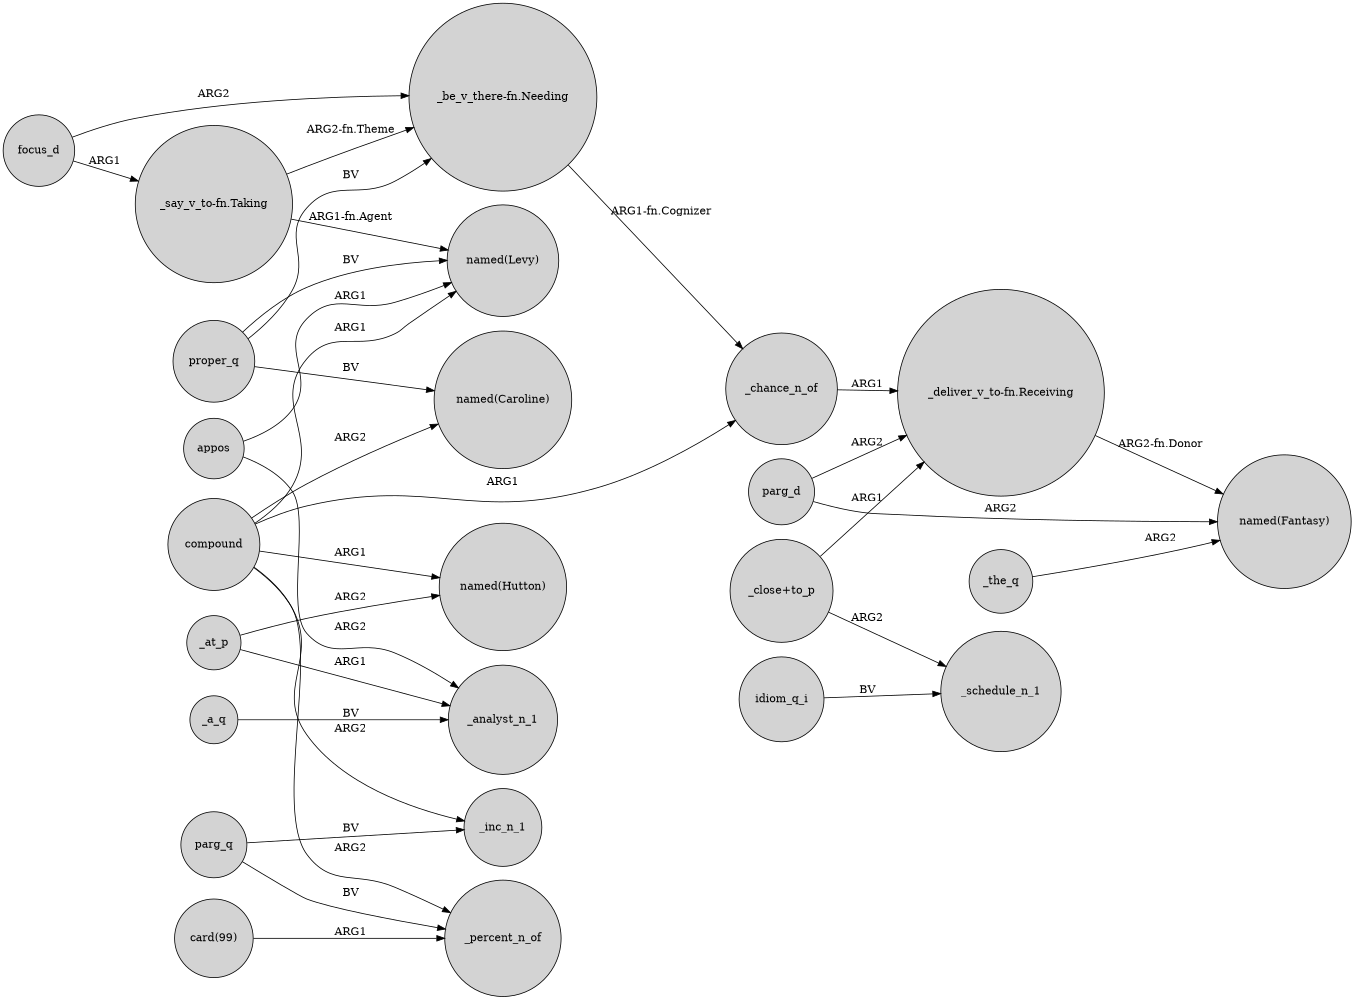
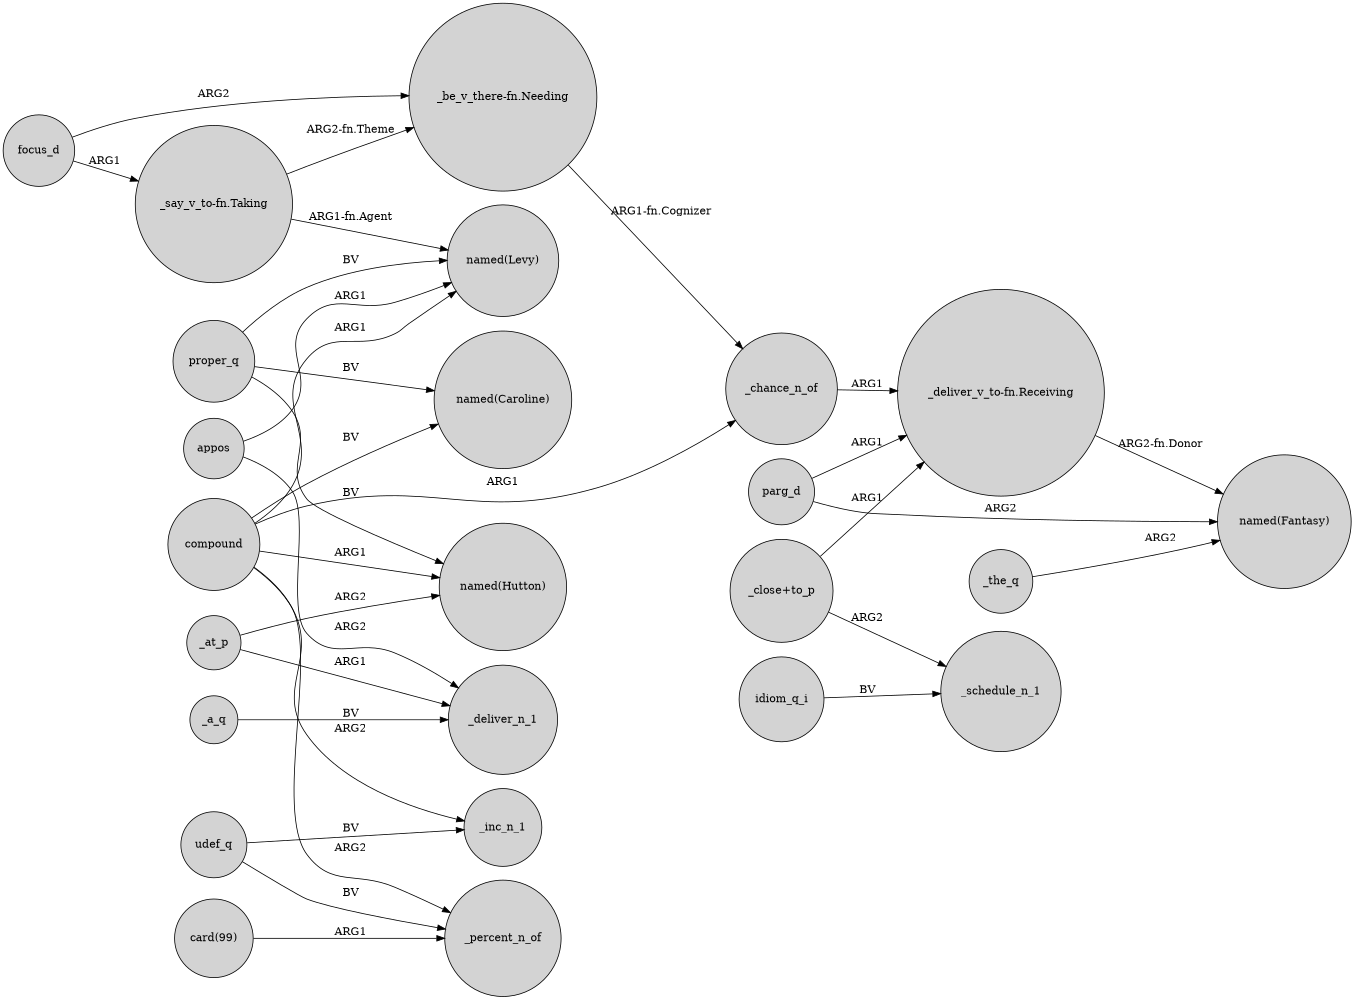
edge "proper_q" -> "_be_v_there-fn.Needing": now "proper_q" -> "named(Hutton)"
edge "compound" -> "named(Caroline)": label "ARG2" -> "BV"
edge "parg_d" -> "_deliver_v_to-fn.Receiving": label "ARG2" -> "ARG1"
node "_analyst_n_1": label "_analyst_n_1" -> "_deliver_n_1"
node "parg_q": label "parg_q" -> "udef_q"
